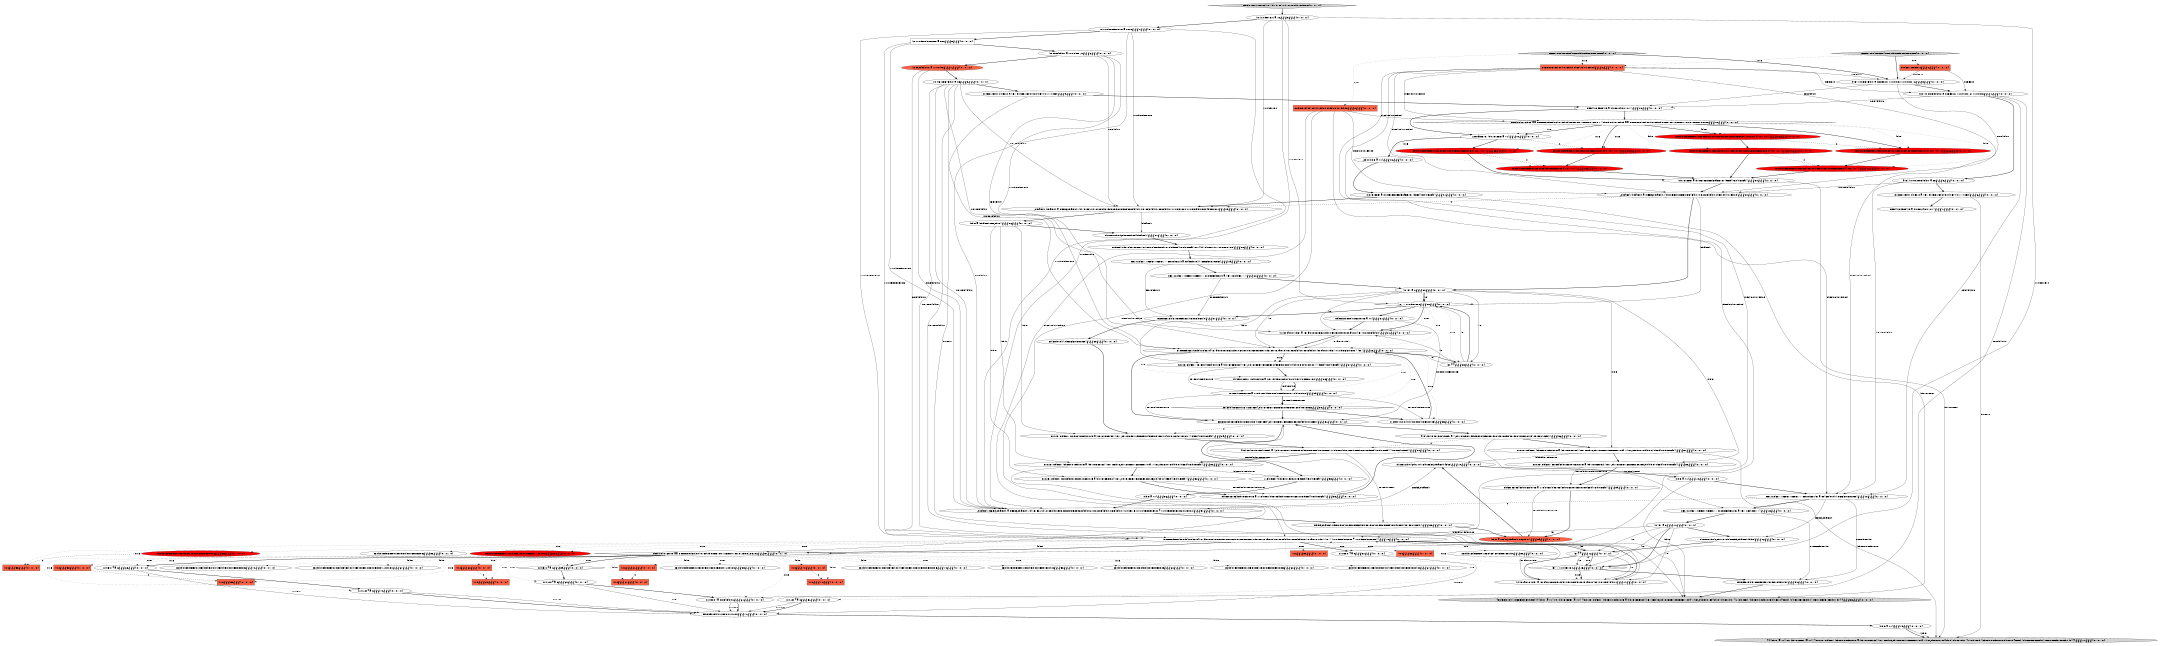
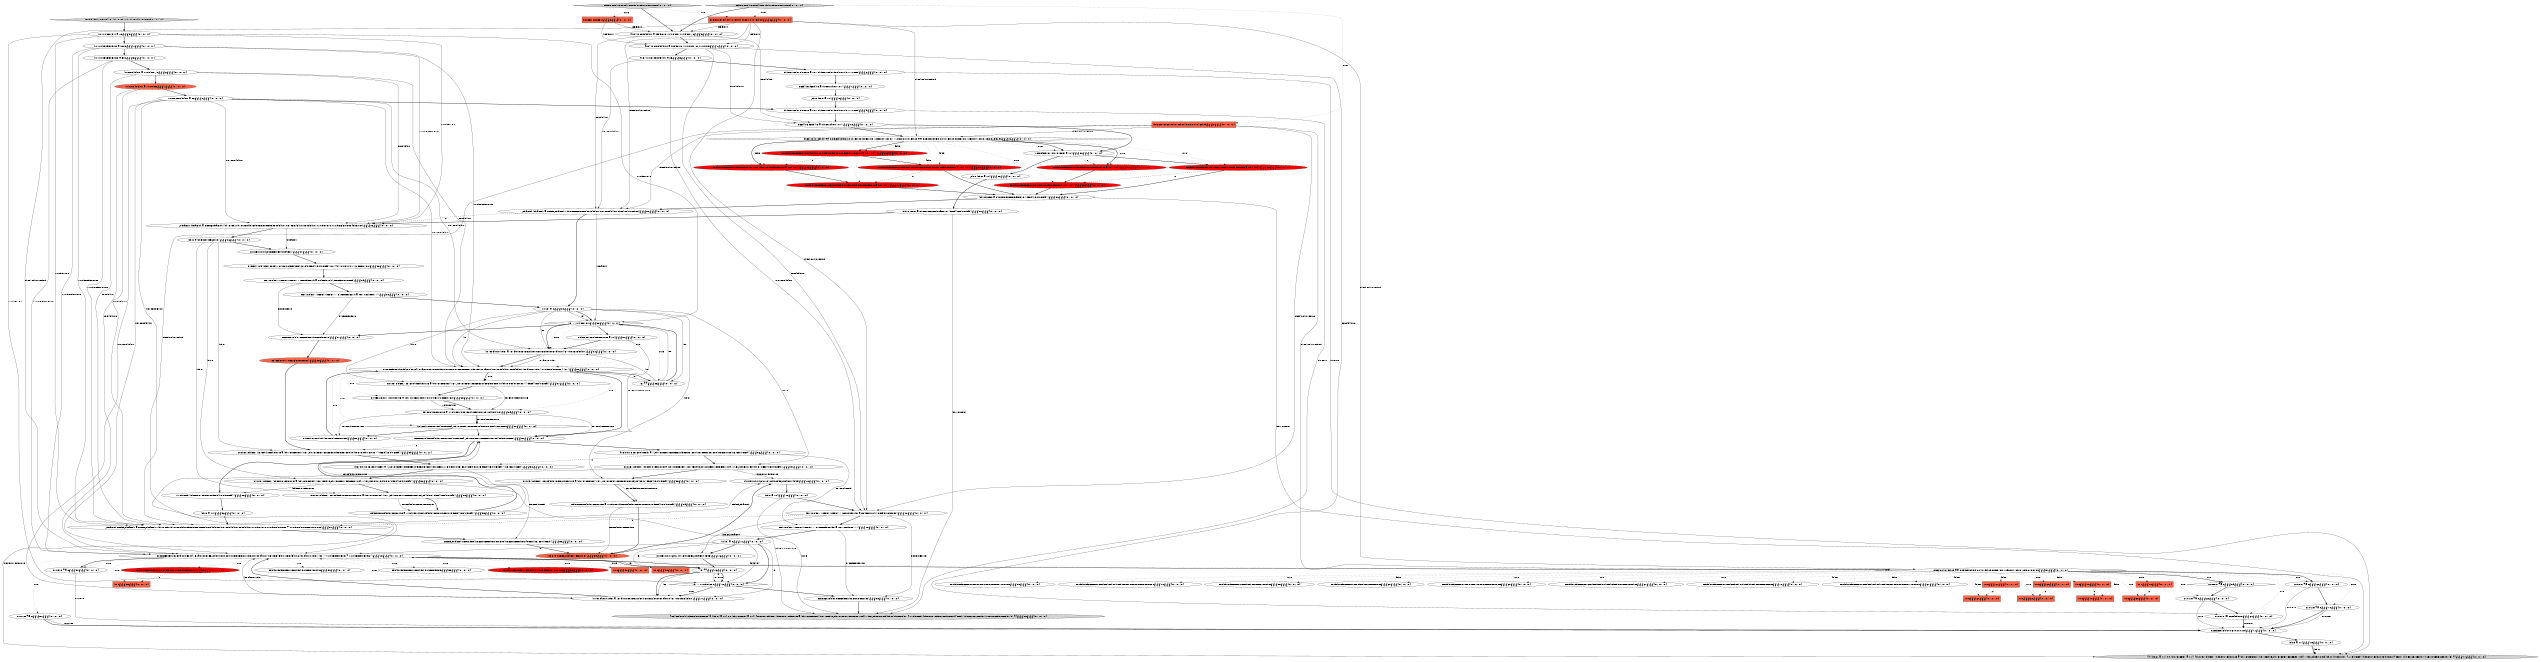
node "int numberElements2 = 500@@@5@@@['0', '0', '1']": shape box -> ellipse
node "JobID jobID = null@@@8@@@['1', '1', '0']": added
node "CollectionSink.clearElementsSet()@@@28@@@['0', '0', '1']": fillcolor white -> tomato
